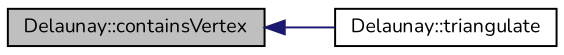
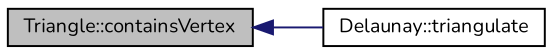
node "Delaunay::containsVertex": label "Delaunay::containsVertex" -> "Triangle::containsVertex"
